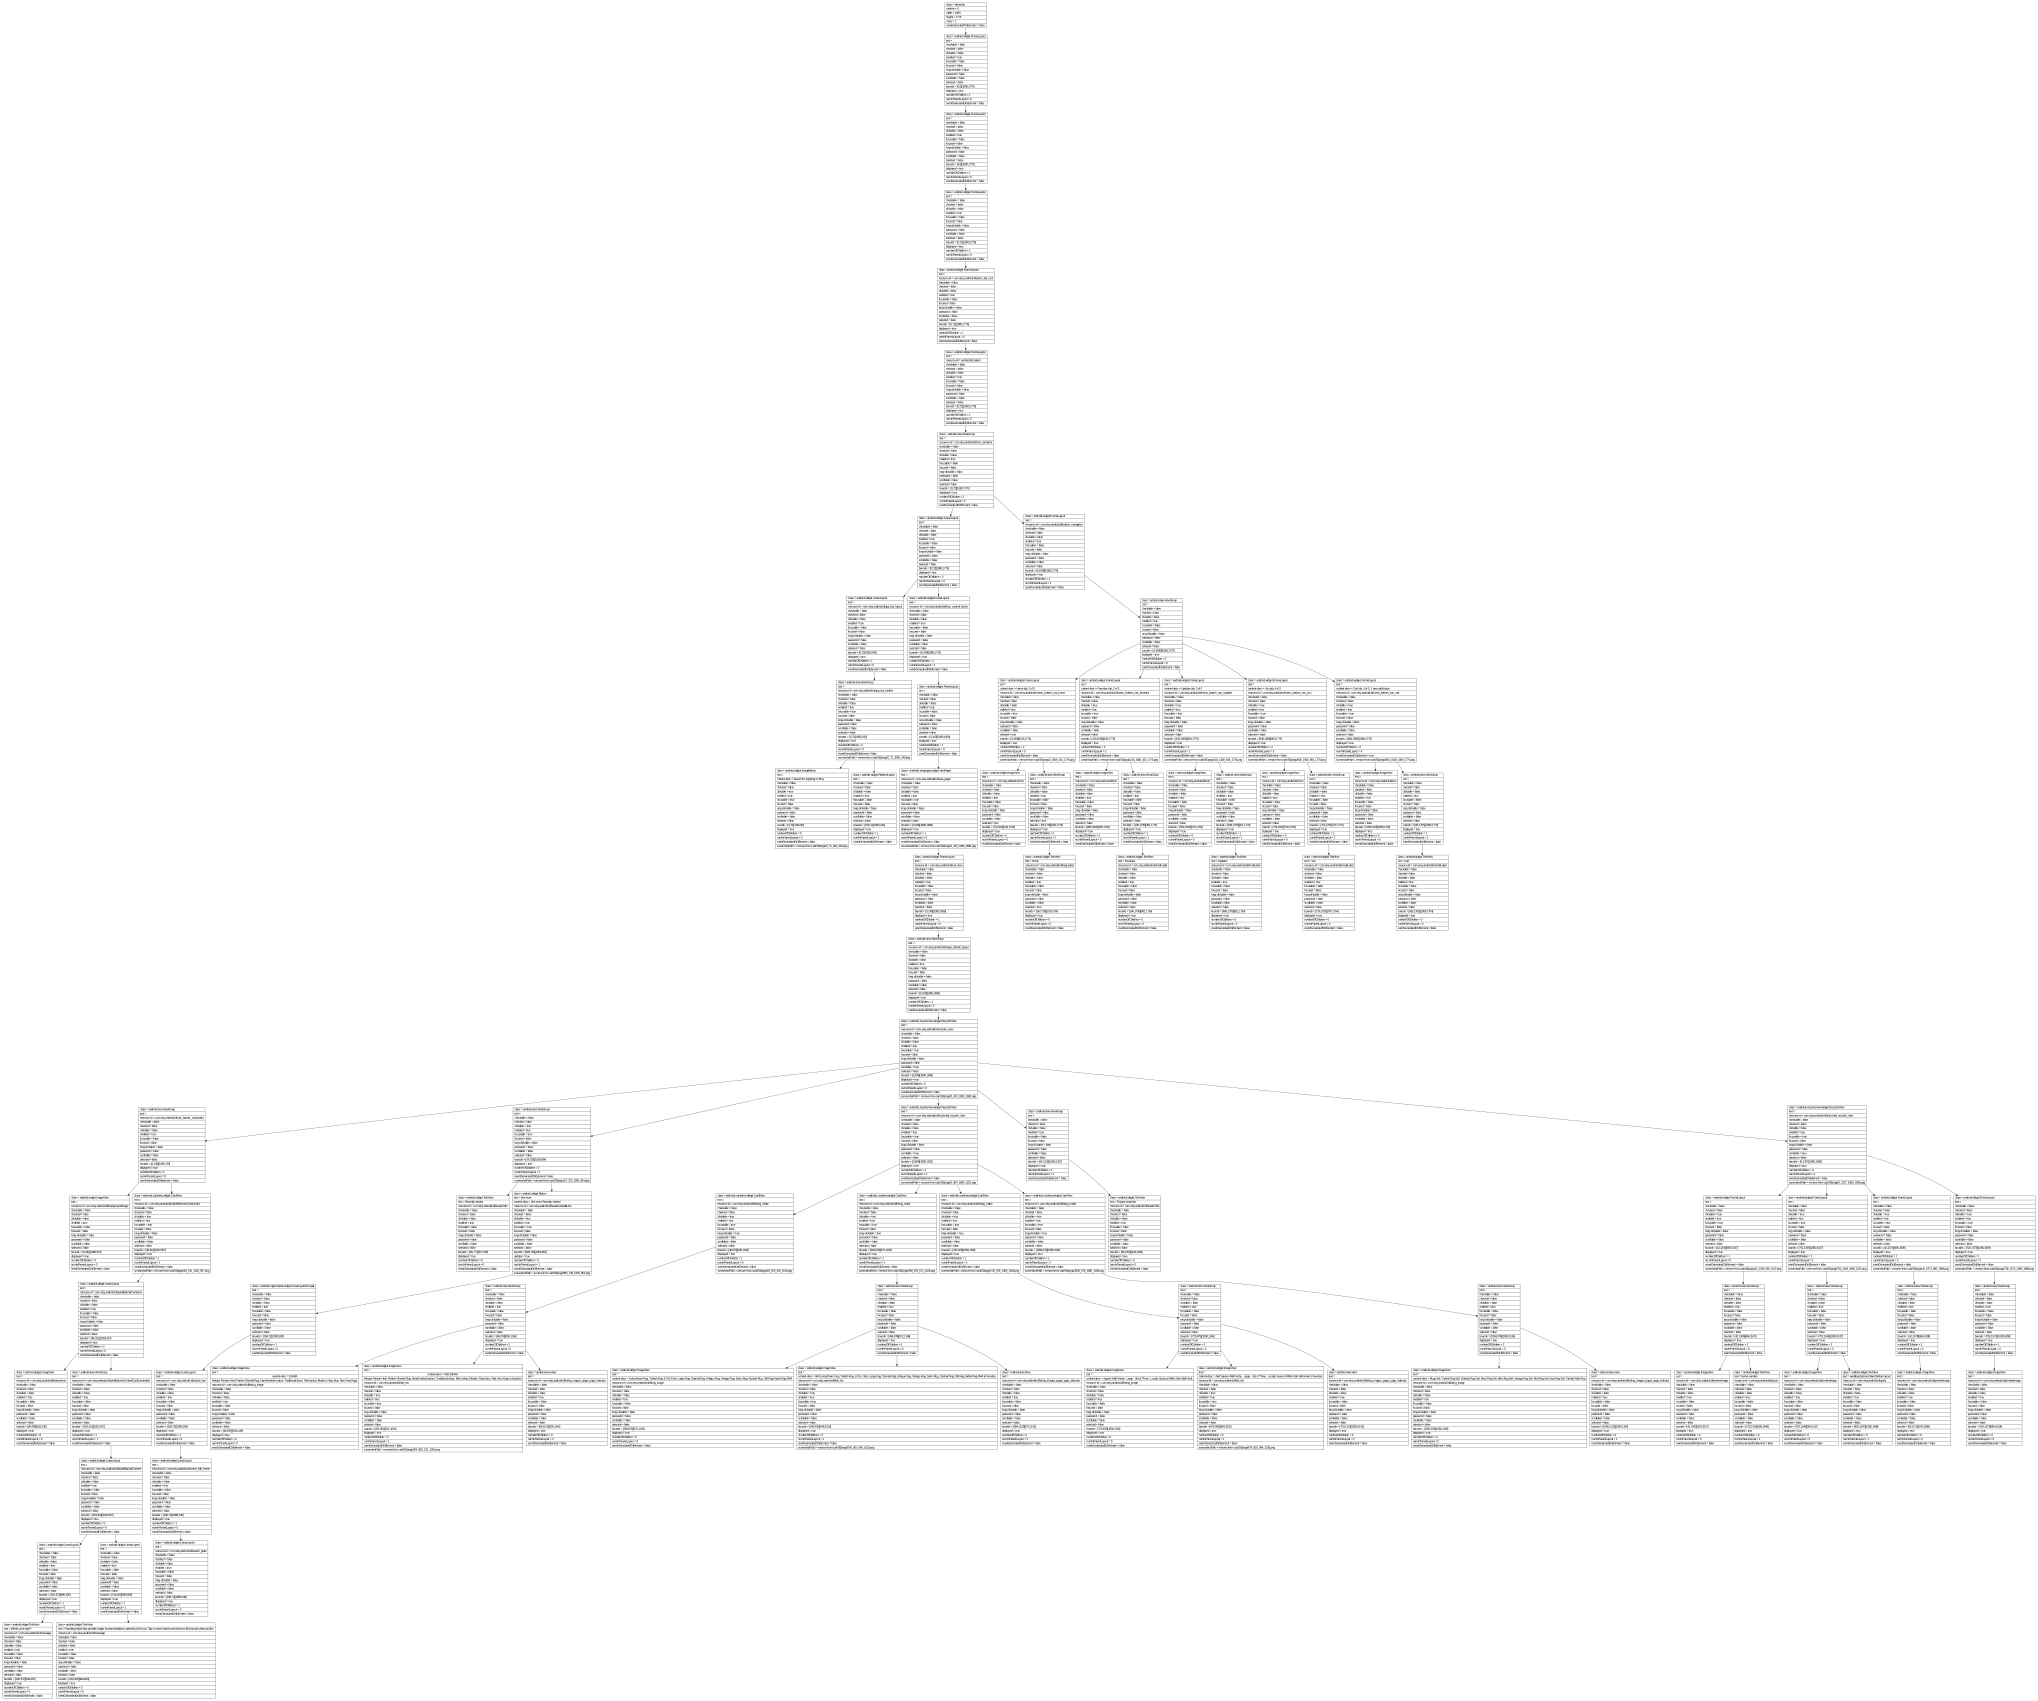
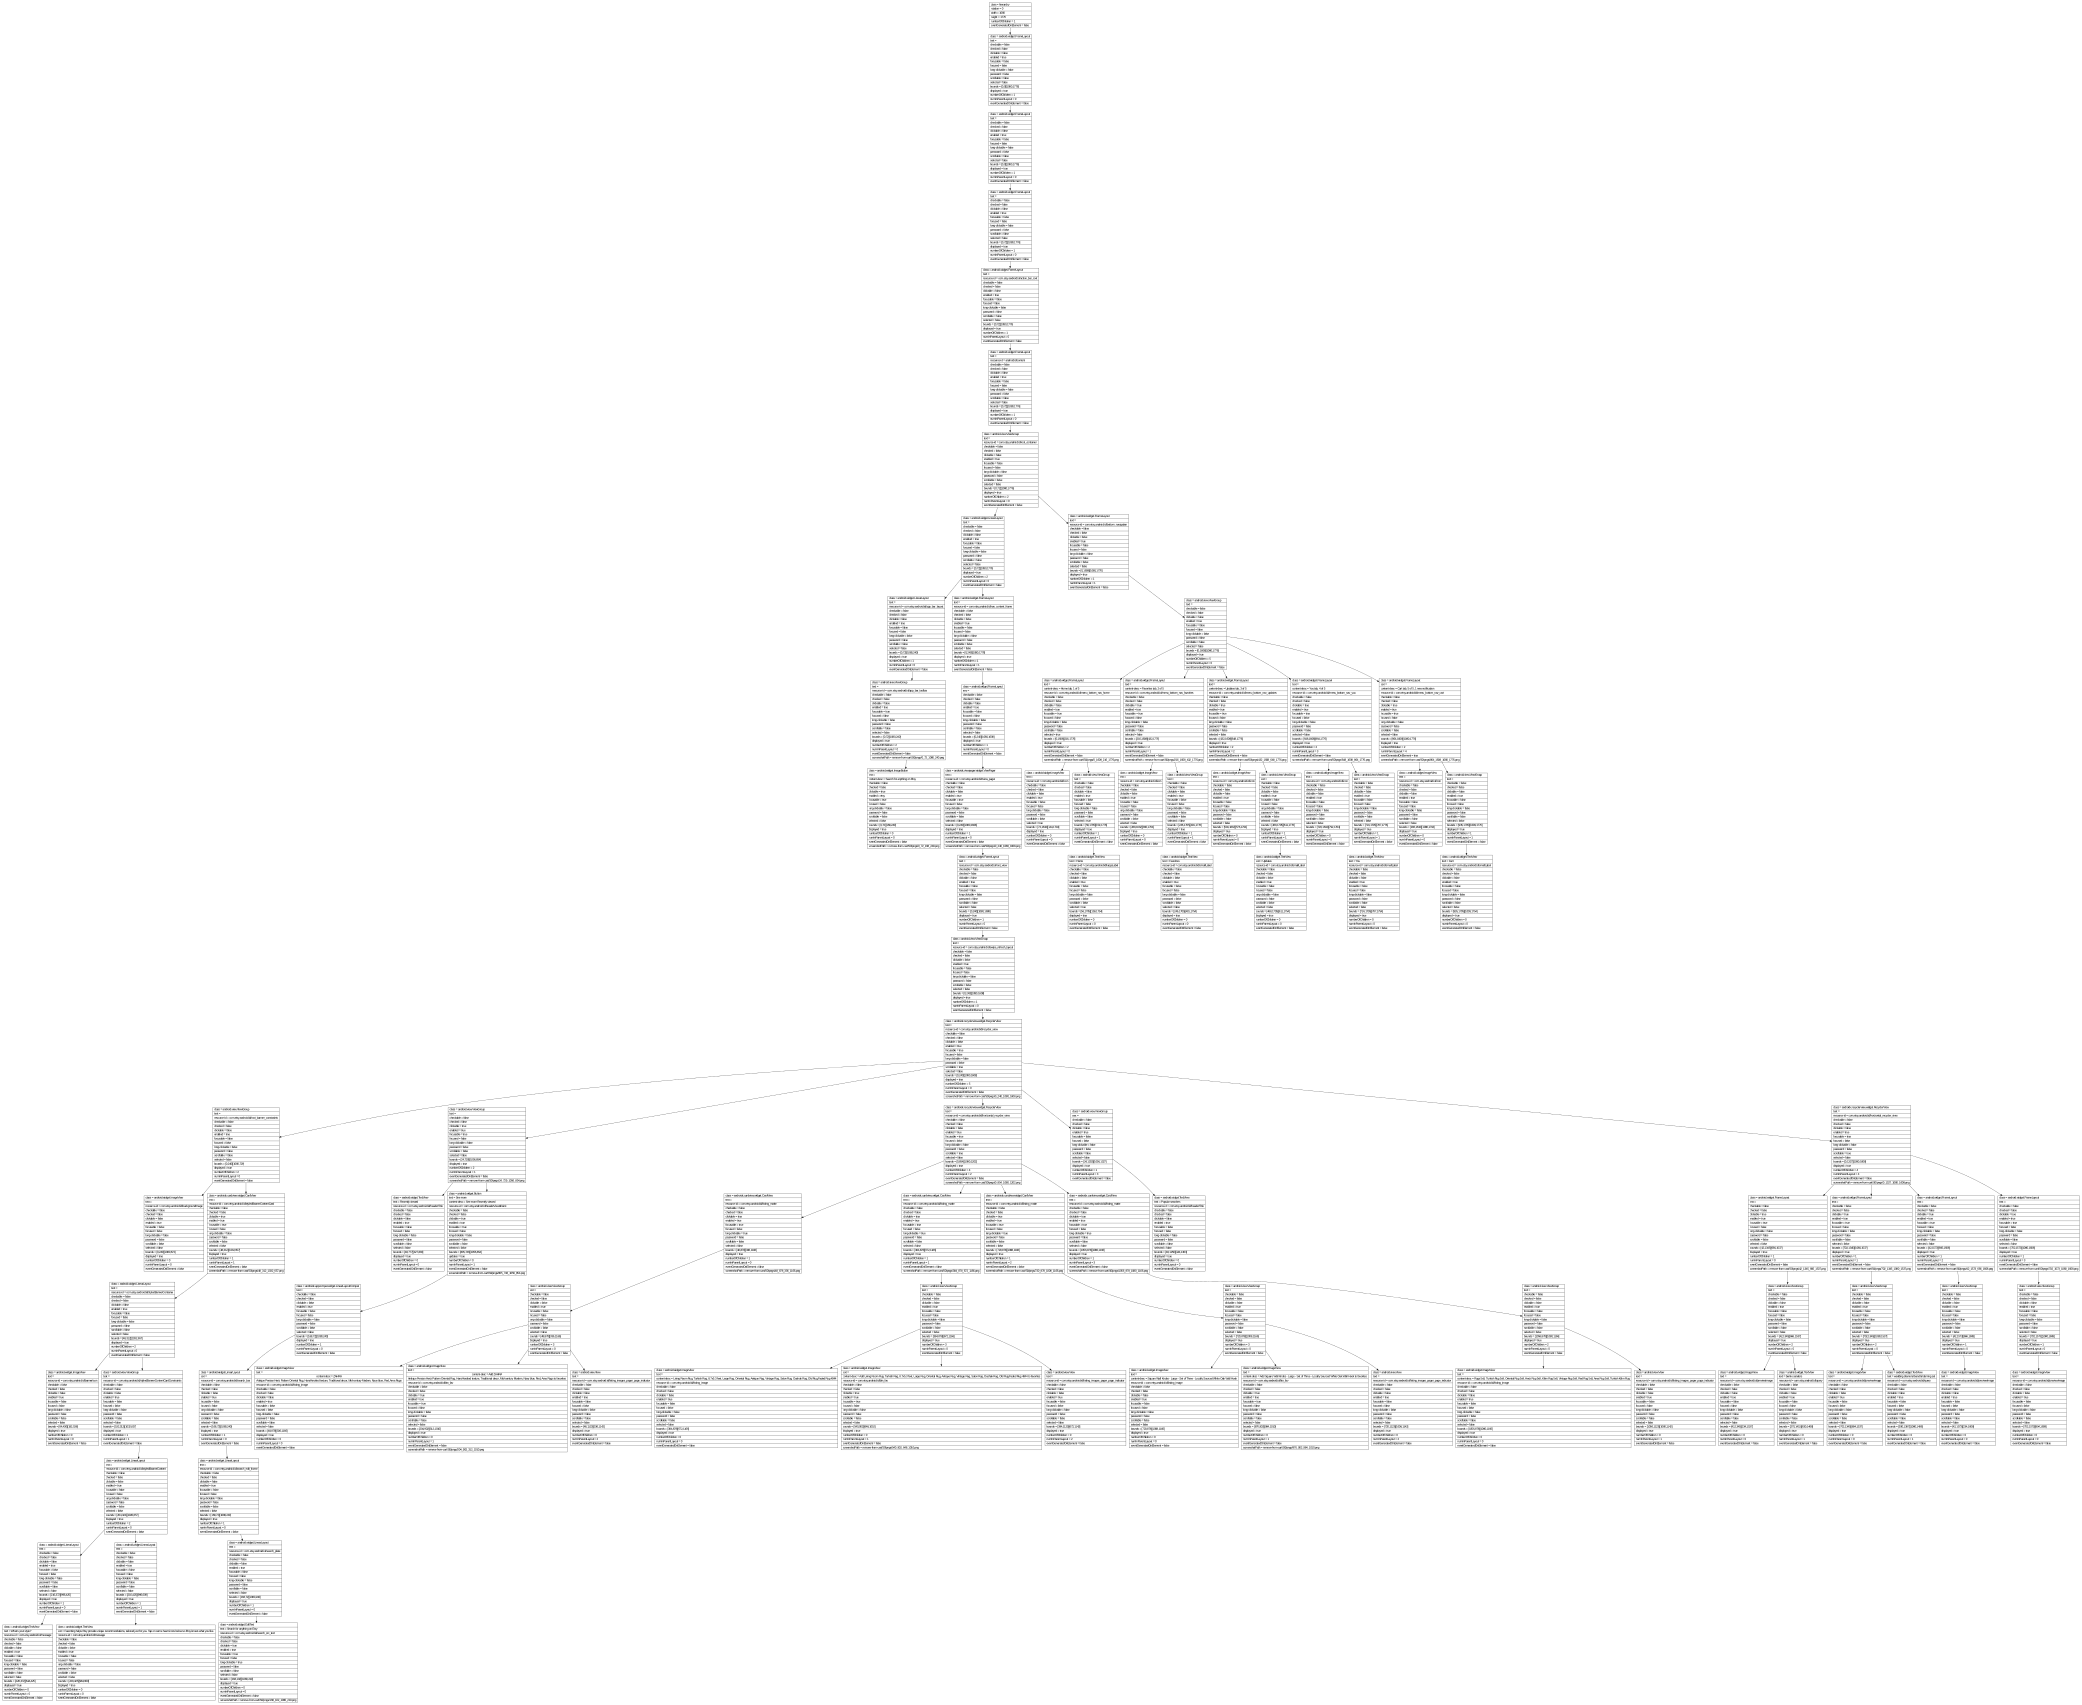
node "class = hierarchy": text "more = 1" -> "numberOfChildren = 1"
node "class = android.widget.ImageButton": text "enabled = true" -> "enabled = etsy"
node "class = android.widget.RelativeLayout": removed
node "class = android.widget.EditText": added
